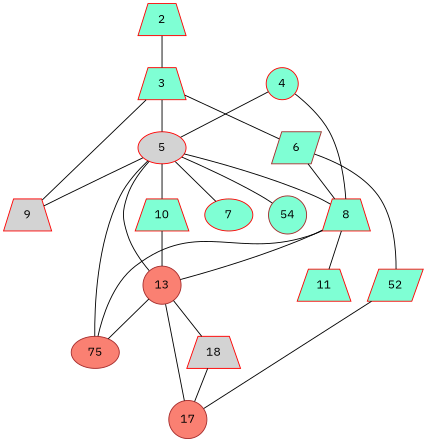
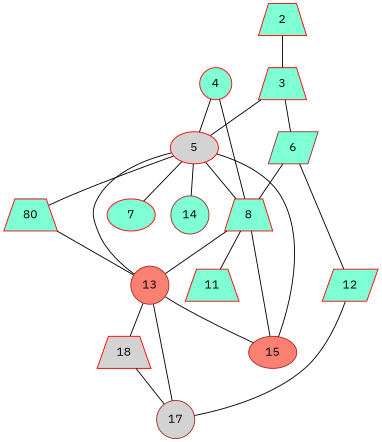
node "9": removed
node "10": label "10" -> "80"
node "54": label "54" -> "14"
node "52": label "52" -> "12"
node "75": label "75" -> "15"
node "17": fillcolor salmon -> lightgrey
